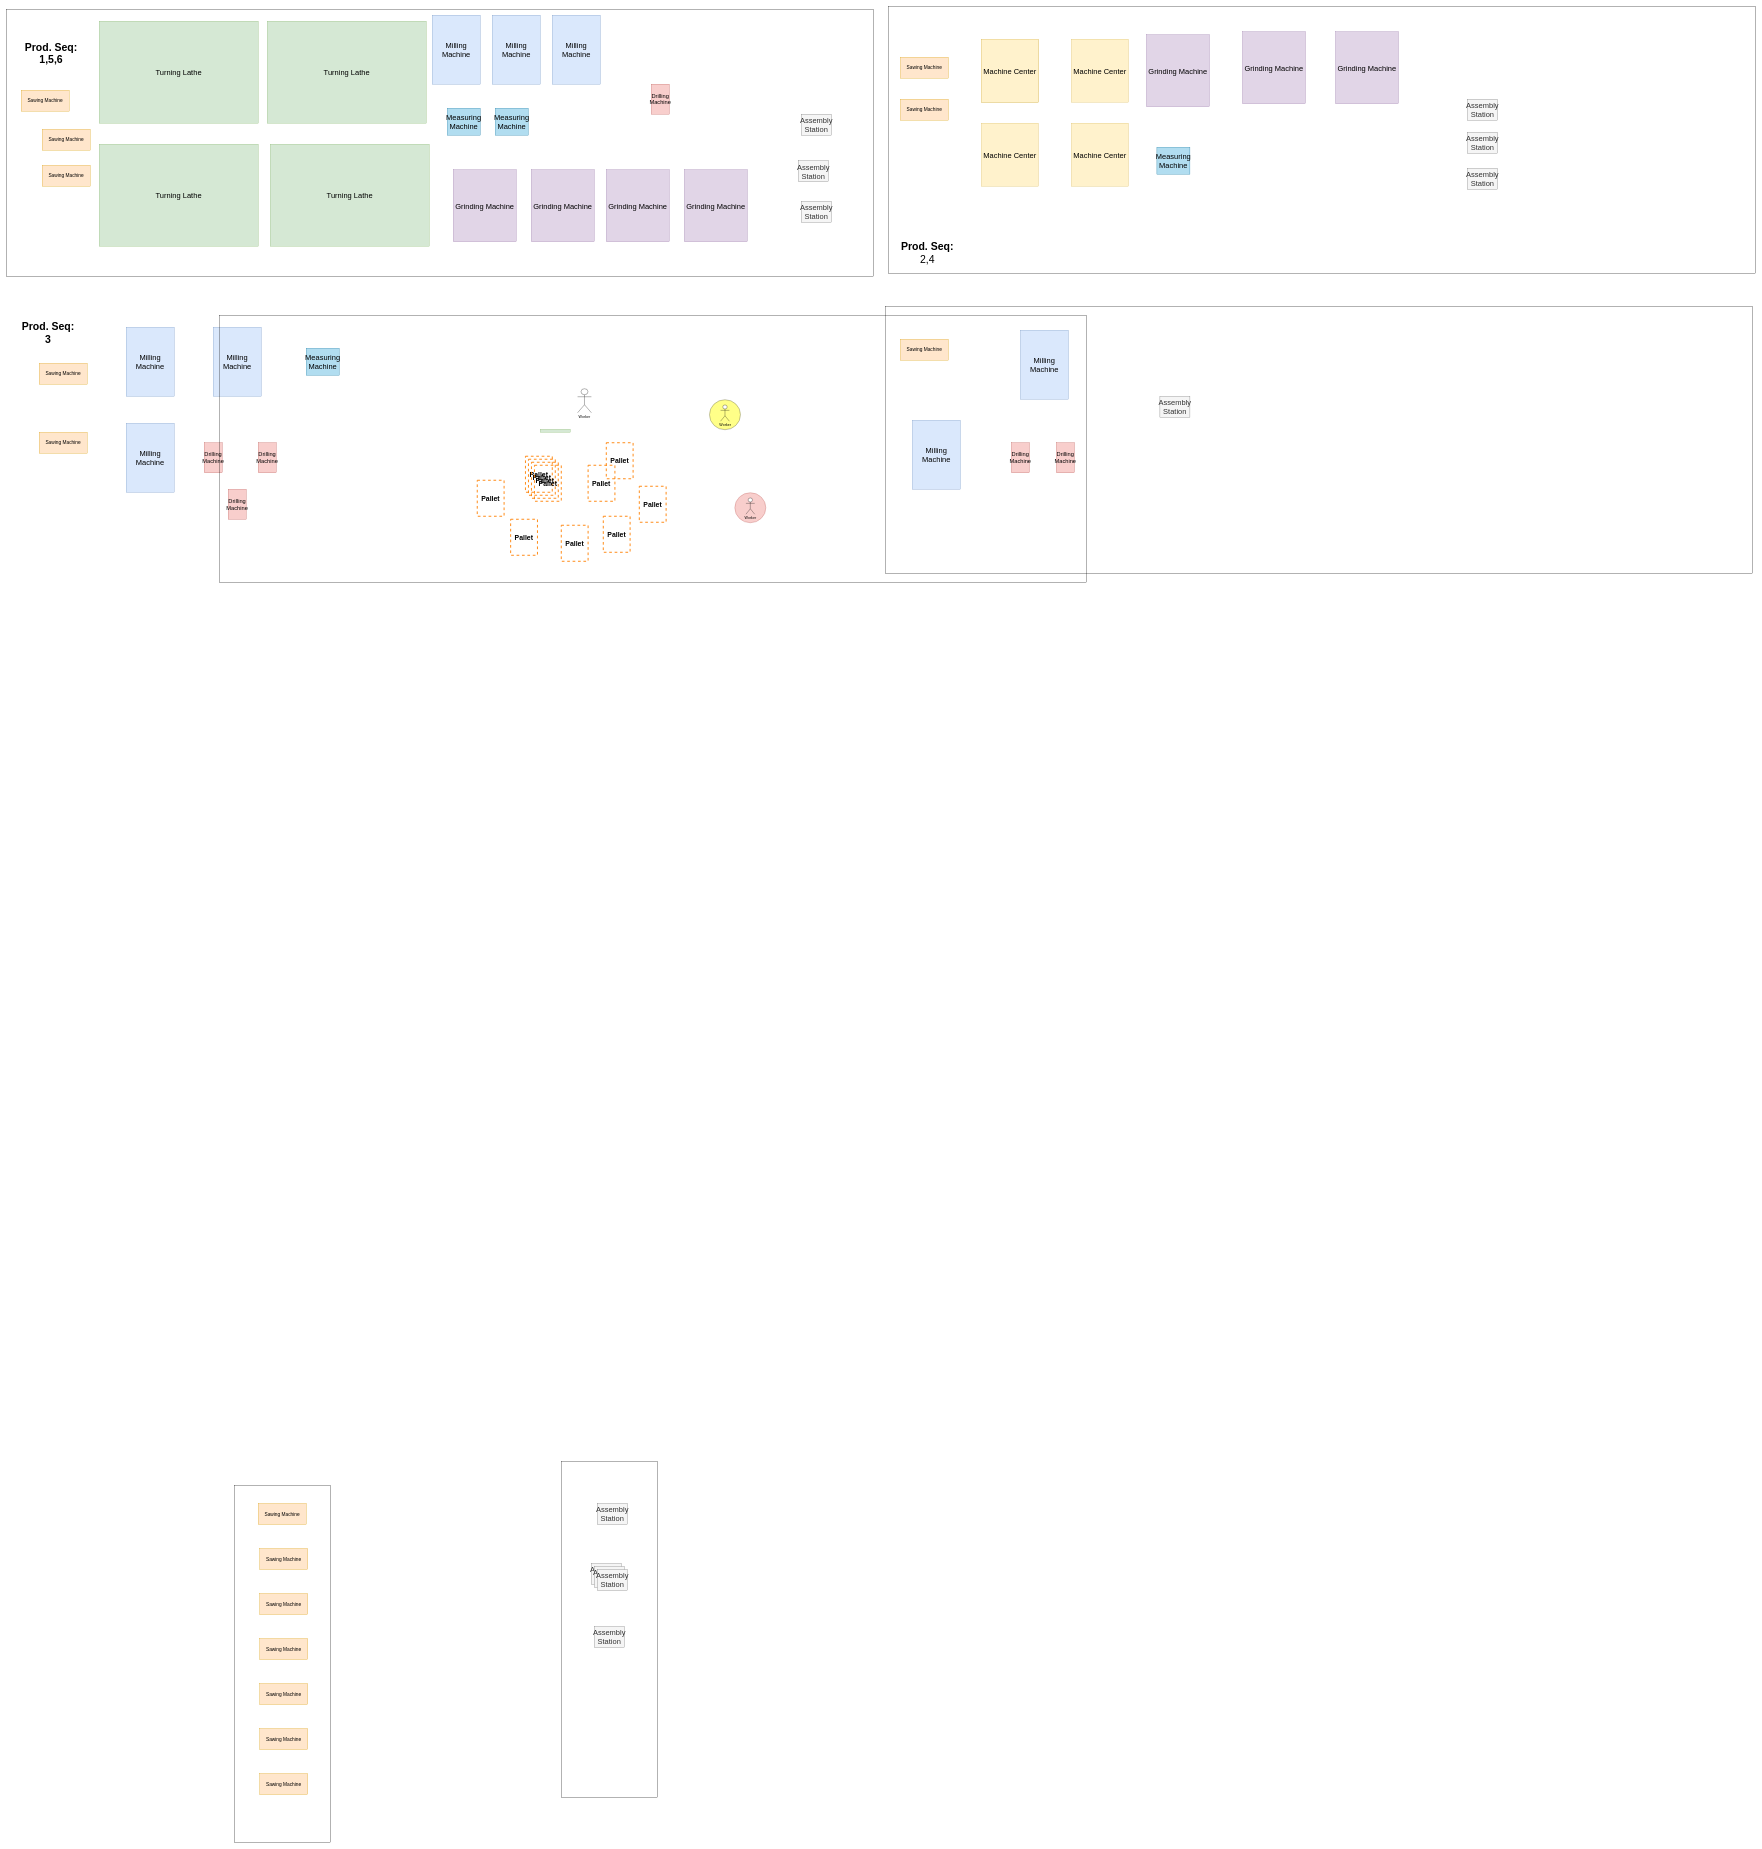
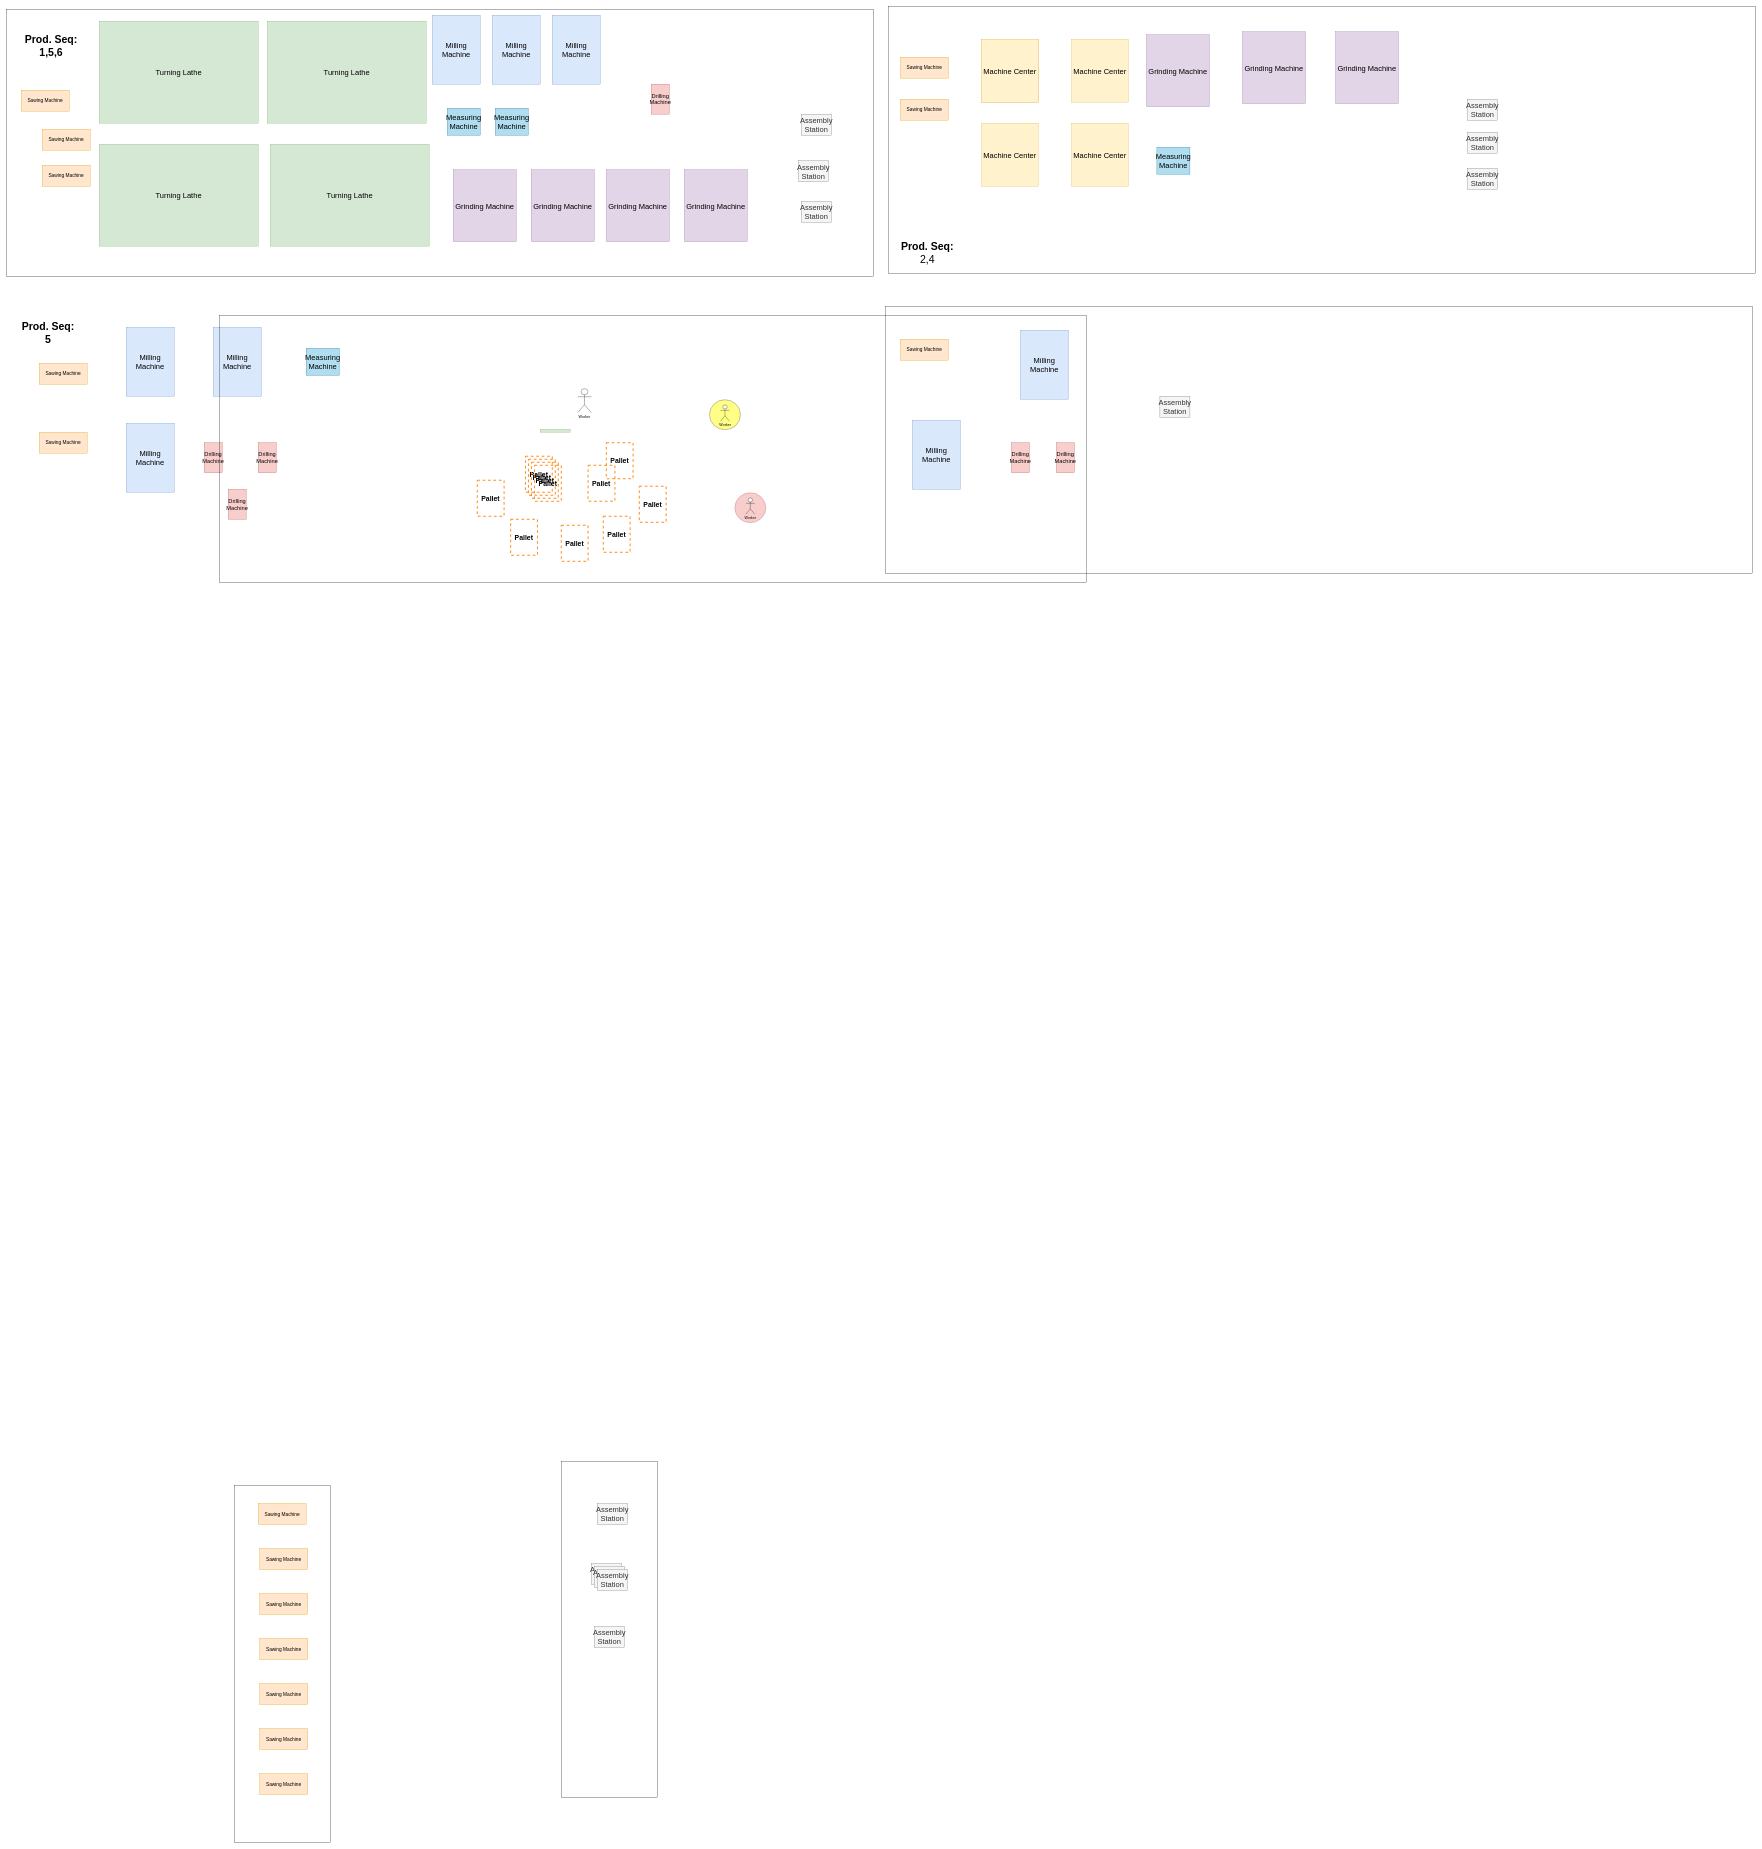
node "Prod. Seq: 1,5,6": moved (51, 53) -> (51, 46)
node "Prod. Seq: 3": label "Prod. Seq: 3" -> "Prod. Seq: 5"
